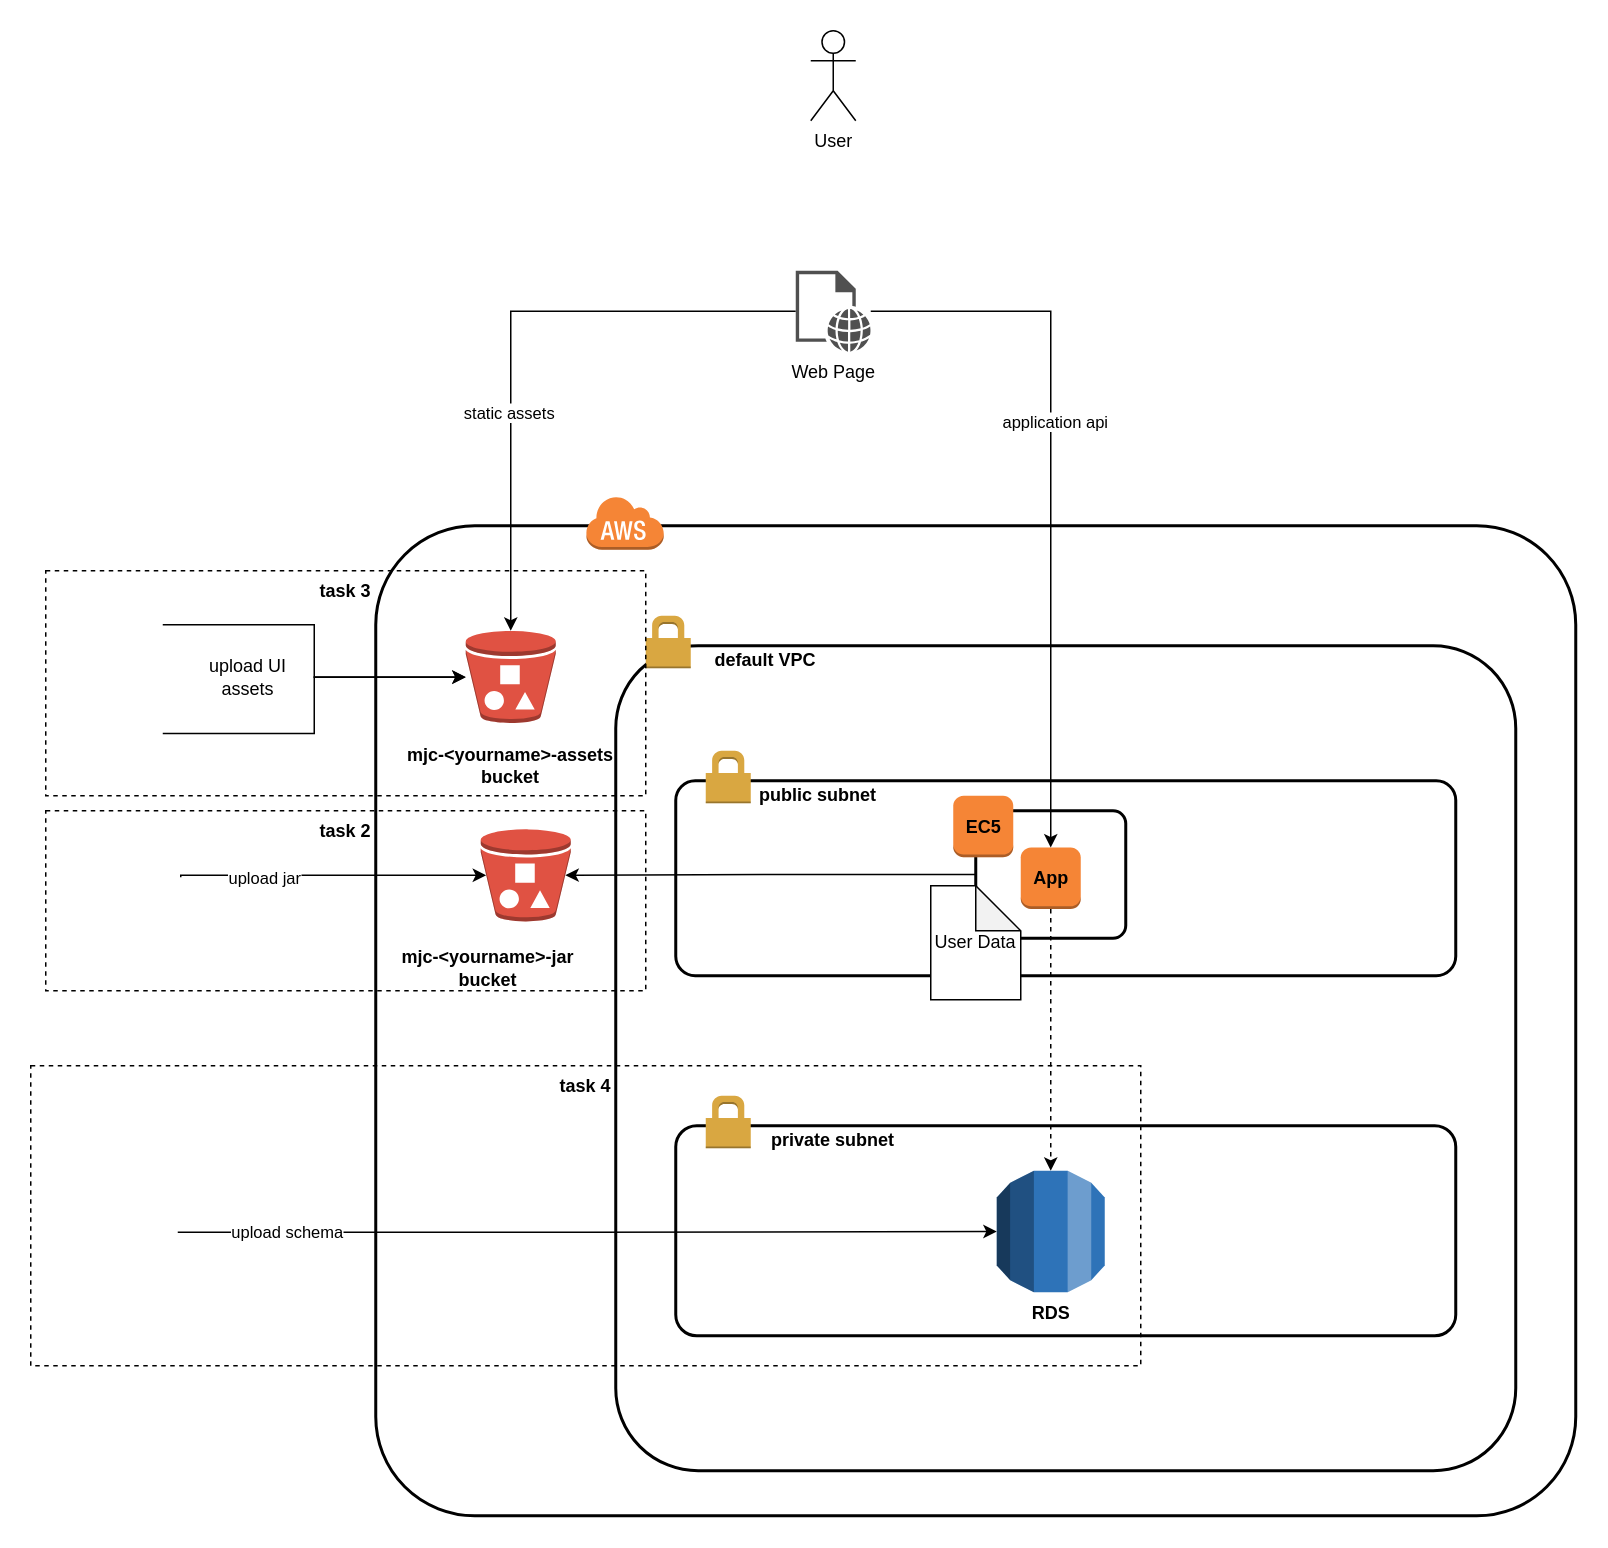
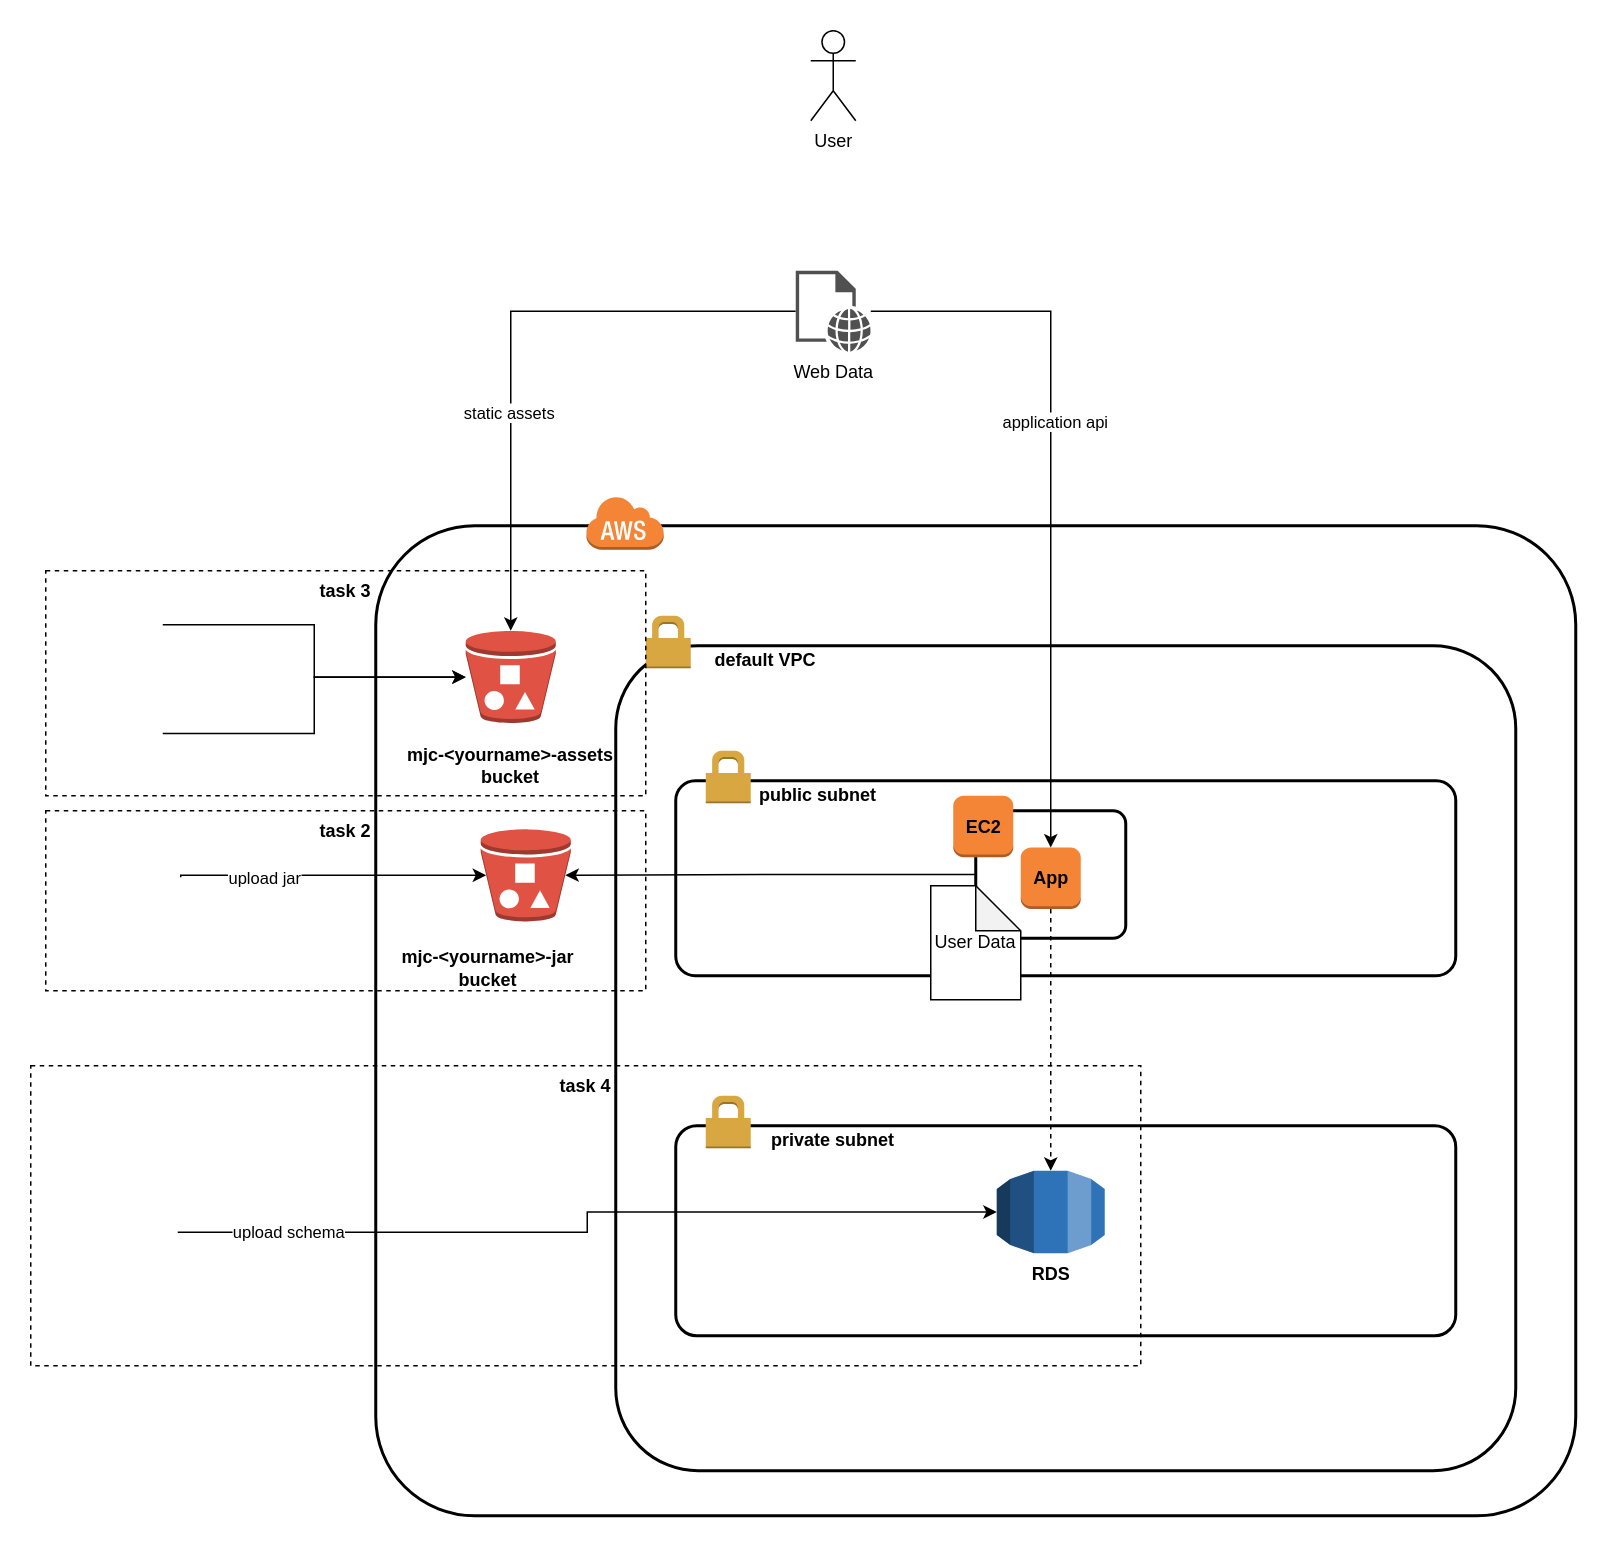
node "Web Page": label "Web Page" -> "Web Data"
node "upload UI assets": removed
node "EC5": label "EC5" -> "EC2"
node "RDS": size 108x122 -> 108x83
